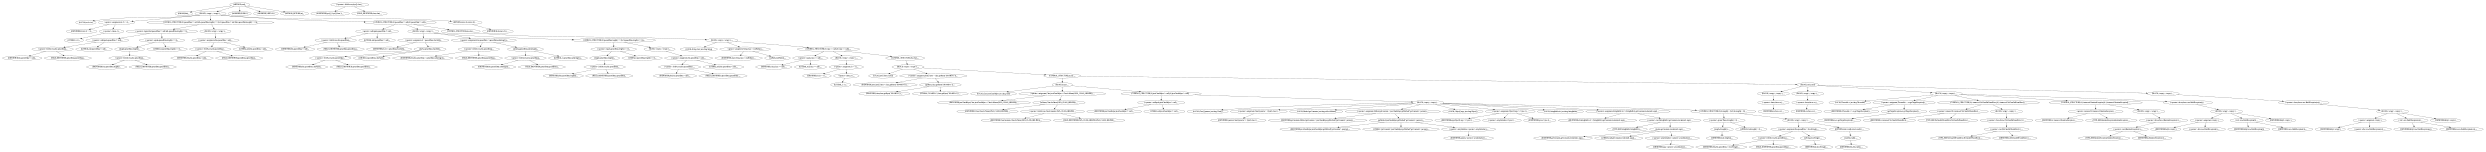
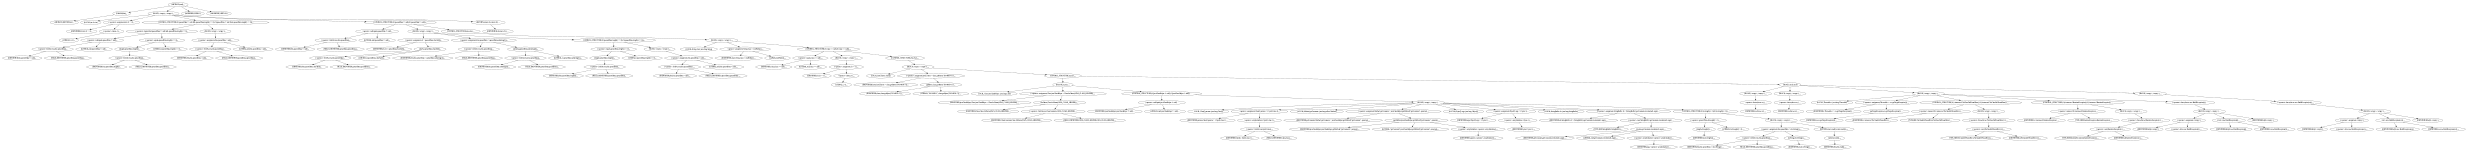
edge "(METHOD,read)" -> "(METHOD_RETURN,int)": now "(PARAM,this)" -> "(METHOD_RETURN,int)"
edge "(<operator>.assignment,Object[] args = { bytes })" -> "(IDENTIFIER,bytes,{ bytes })": now "(<operator>.arrayInitializer,{ bytes })" -> "(IDENTIFIER,bytes,{ bytes })"
node "(<operator>.arrayInitializer,{ byte[].class })": added
